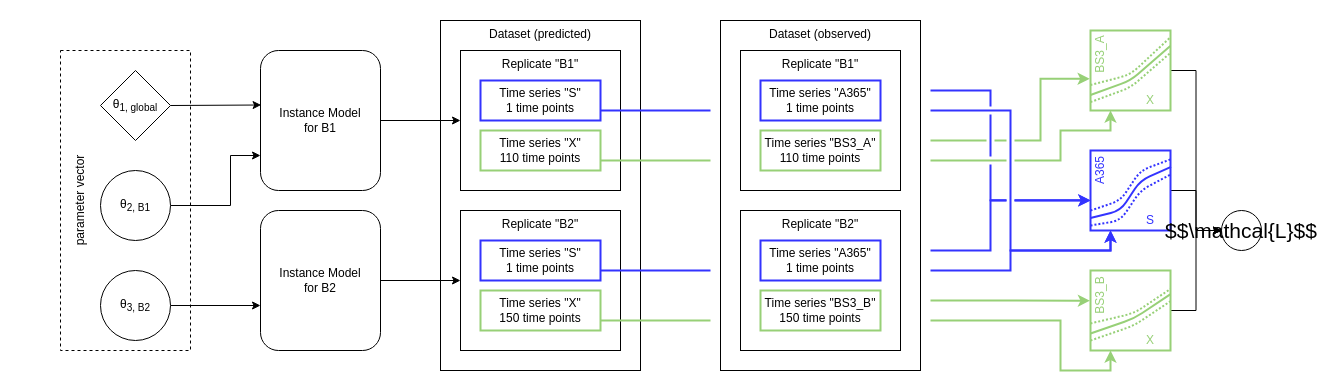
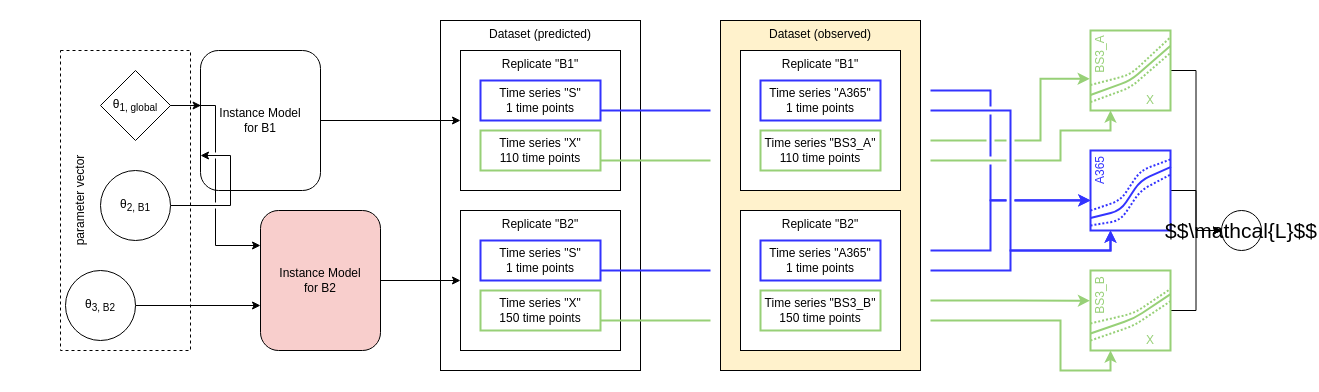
node "Instance Model for B1": moved (321, 121) -> (261, 121)
edge "θ1, global" -> "Instance Model for B2": added
node "Dataset (observed)": fillcolor #ffffff -> #fff2cc
node "S": removed
node "Instance Model for B2": fillcolor #ffffff -> #f8cecc
node "θ3, B2": moved (136, 306) -> (101, 306)
